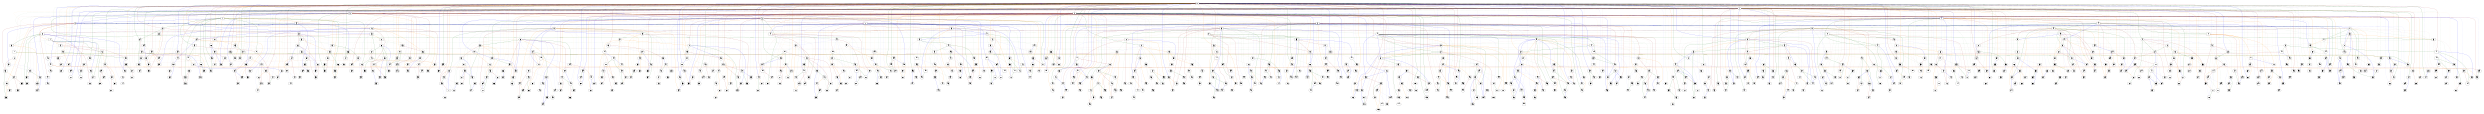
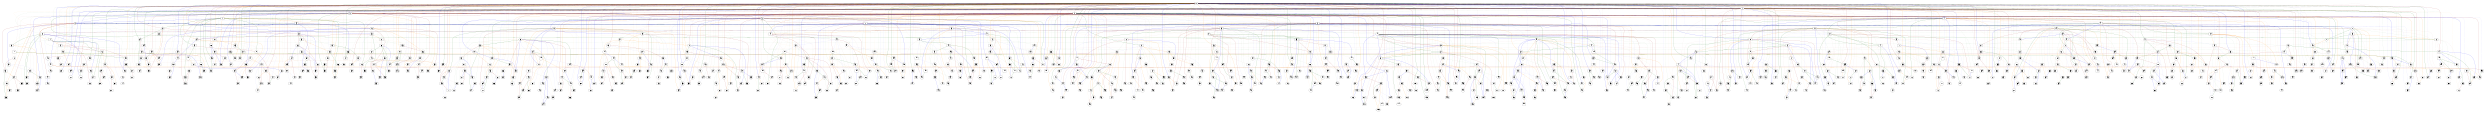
node "763": added
